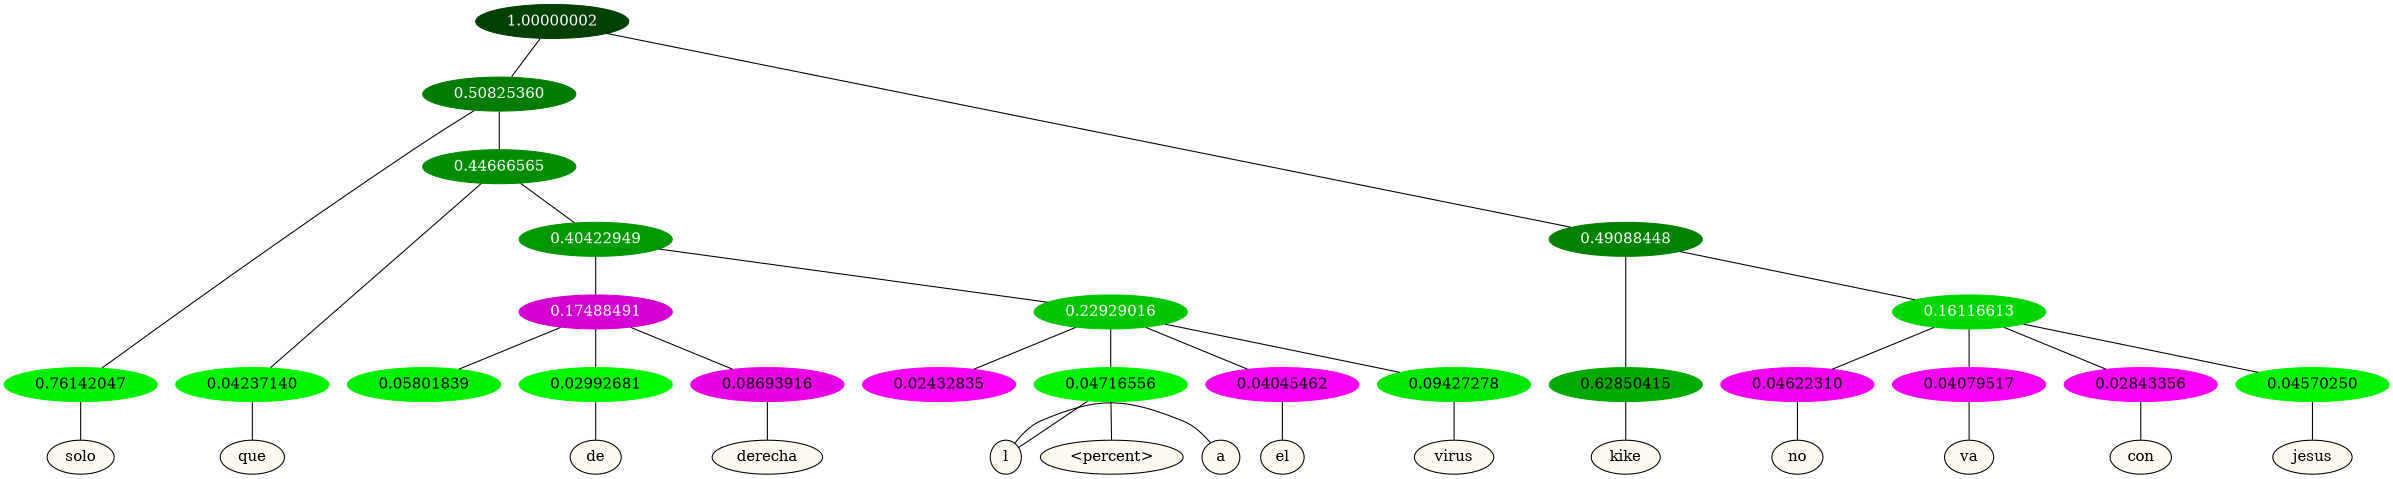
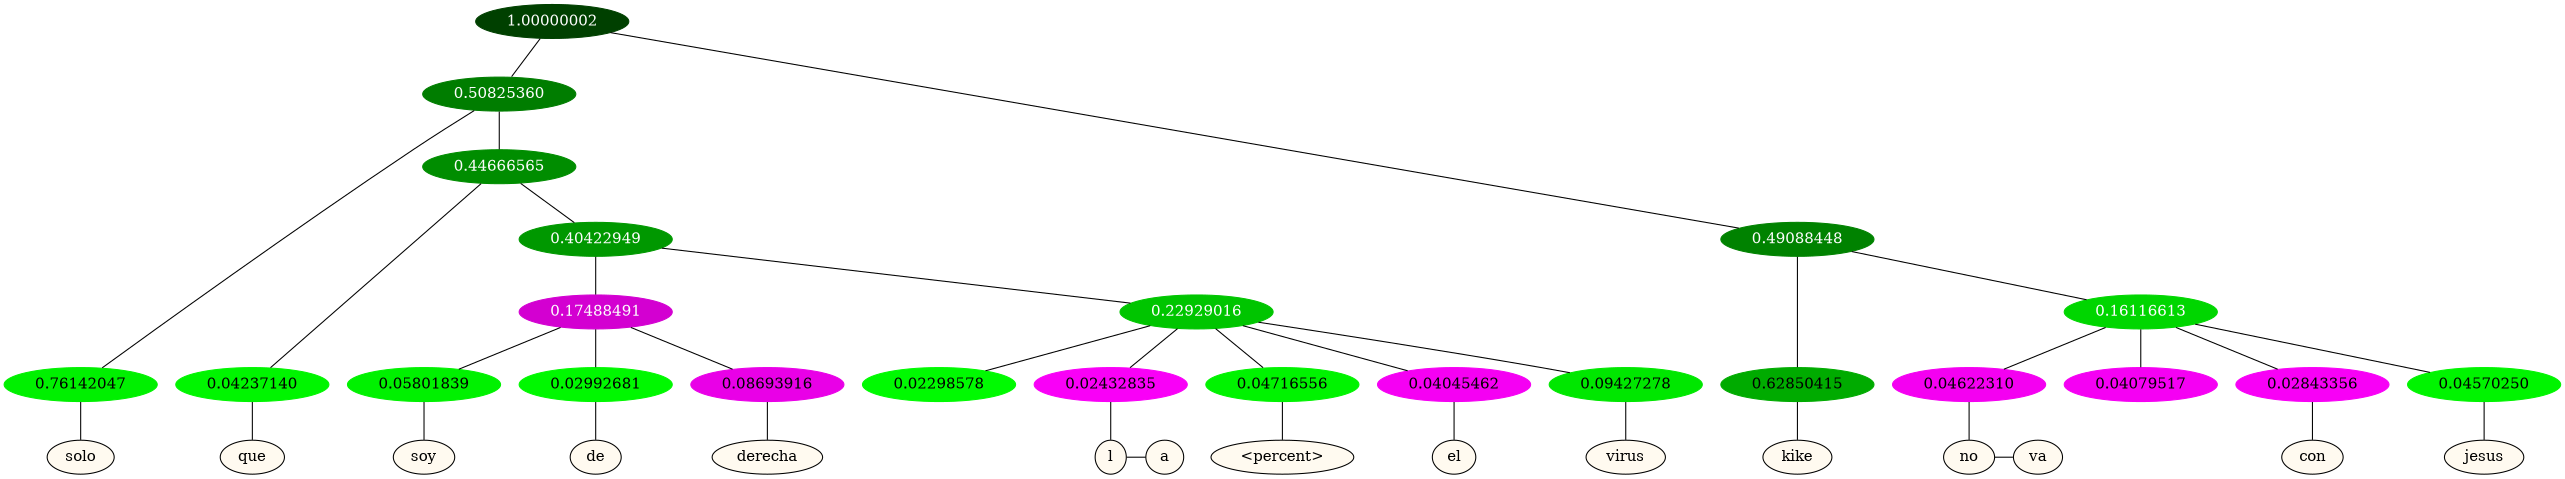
node "0.02298578": added
edge "0.04079517" -- "va": now "no" -- "va"
edge "0.04716556" -- "l": now "0.02432835" -- "l"
node "soy": added
